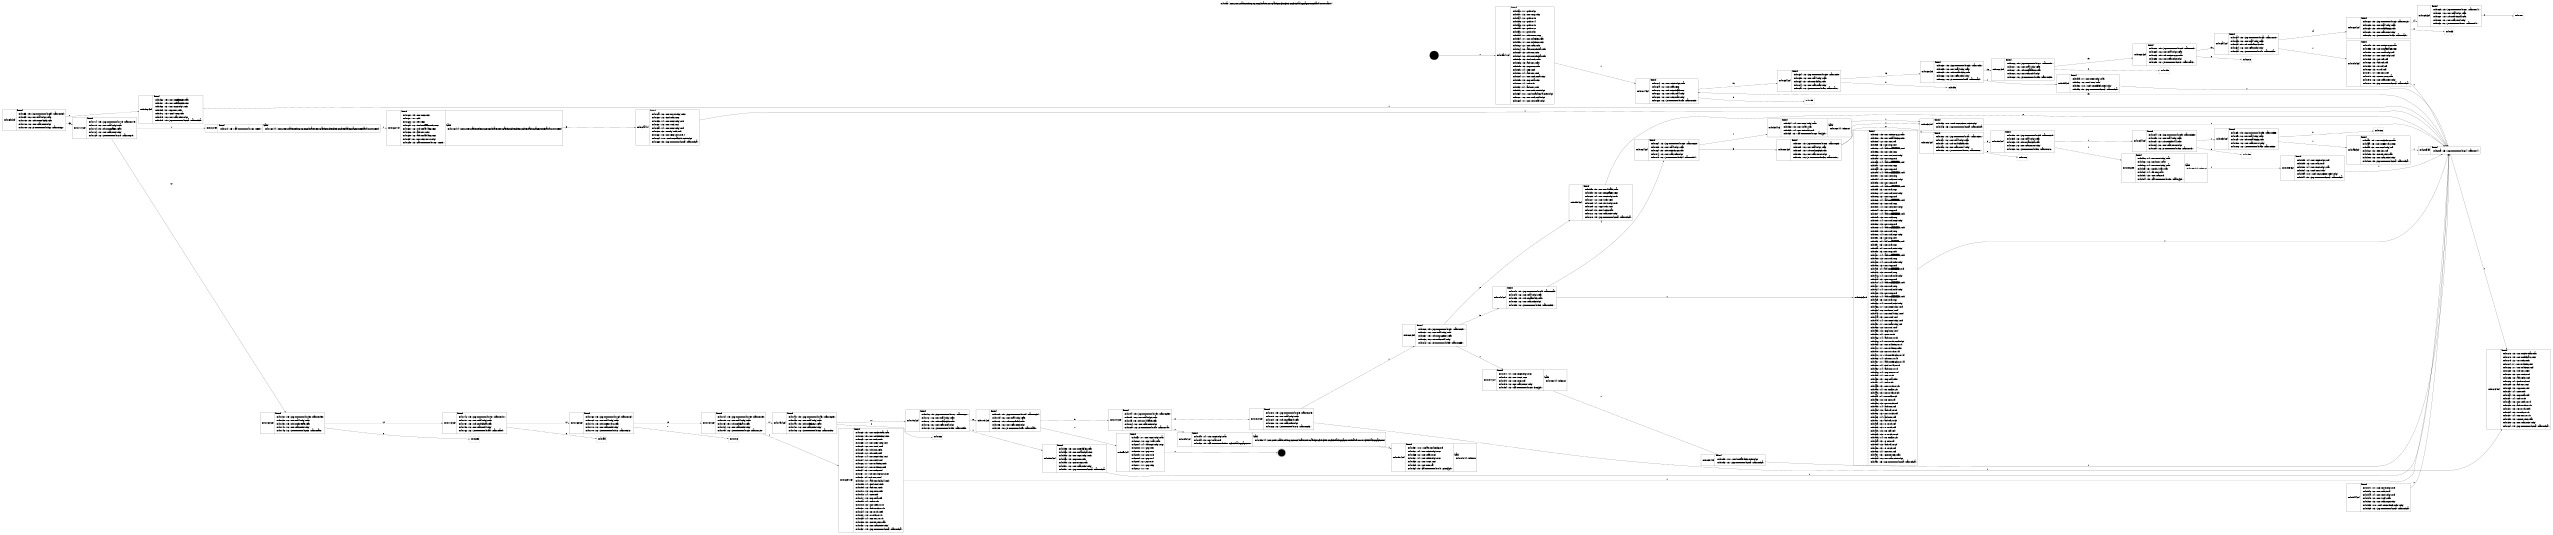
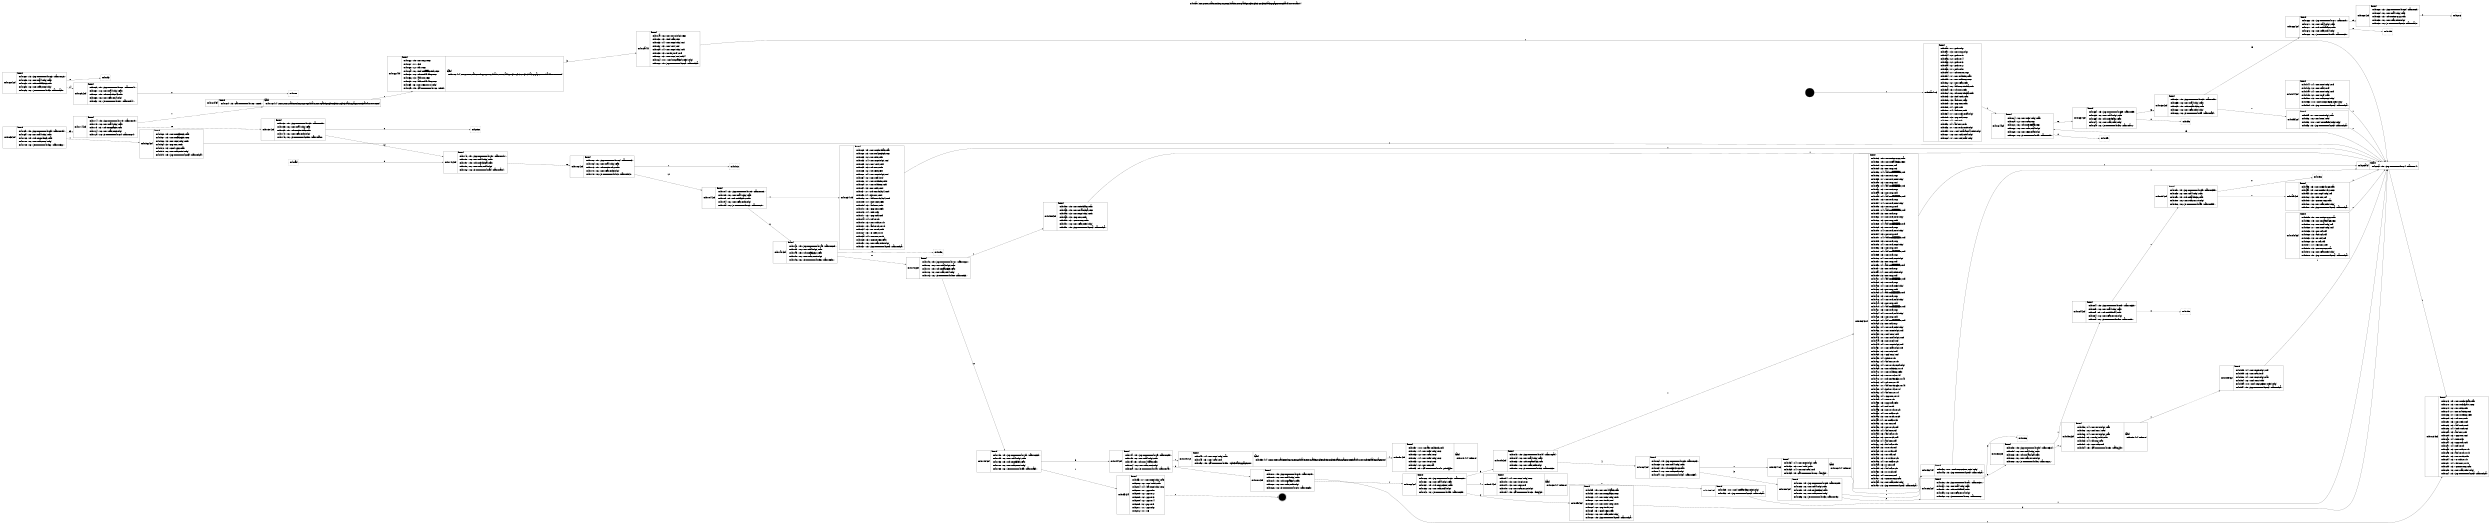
node "0x4016a4 [28]": removed
edge "0x40174c [28]" -> "0x401fad": reversed
